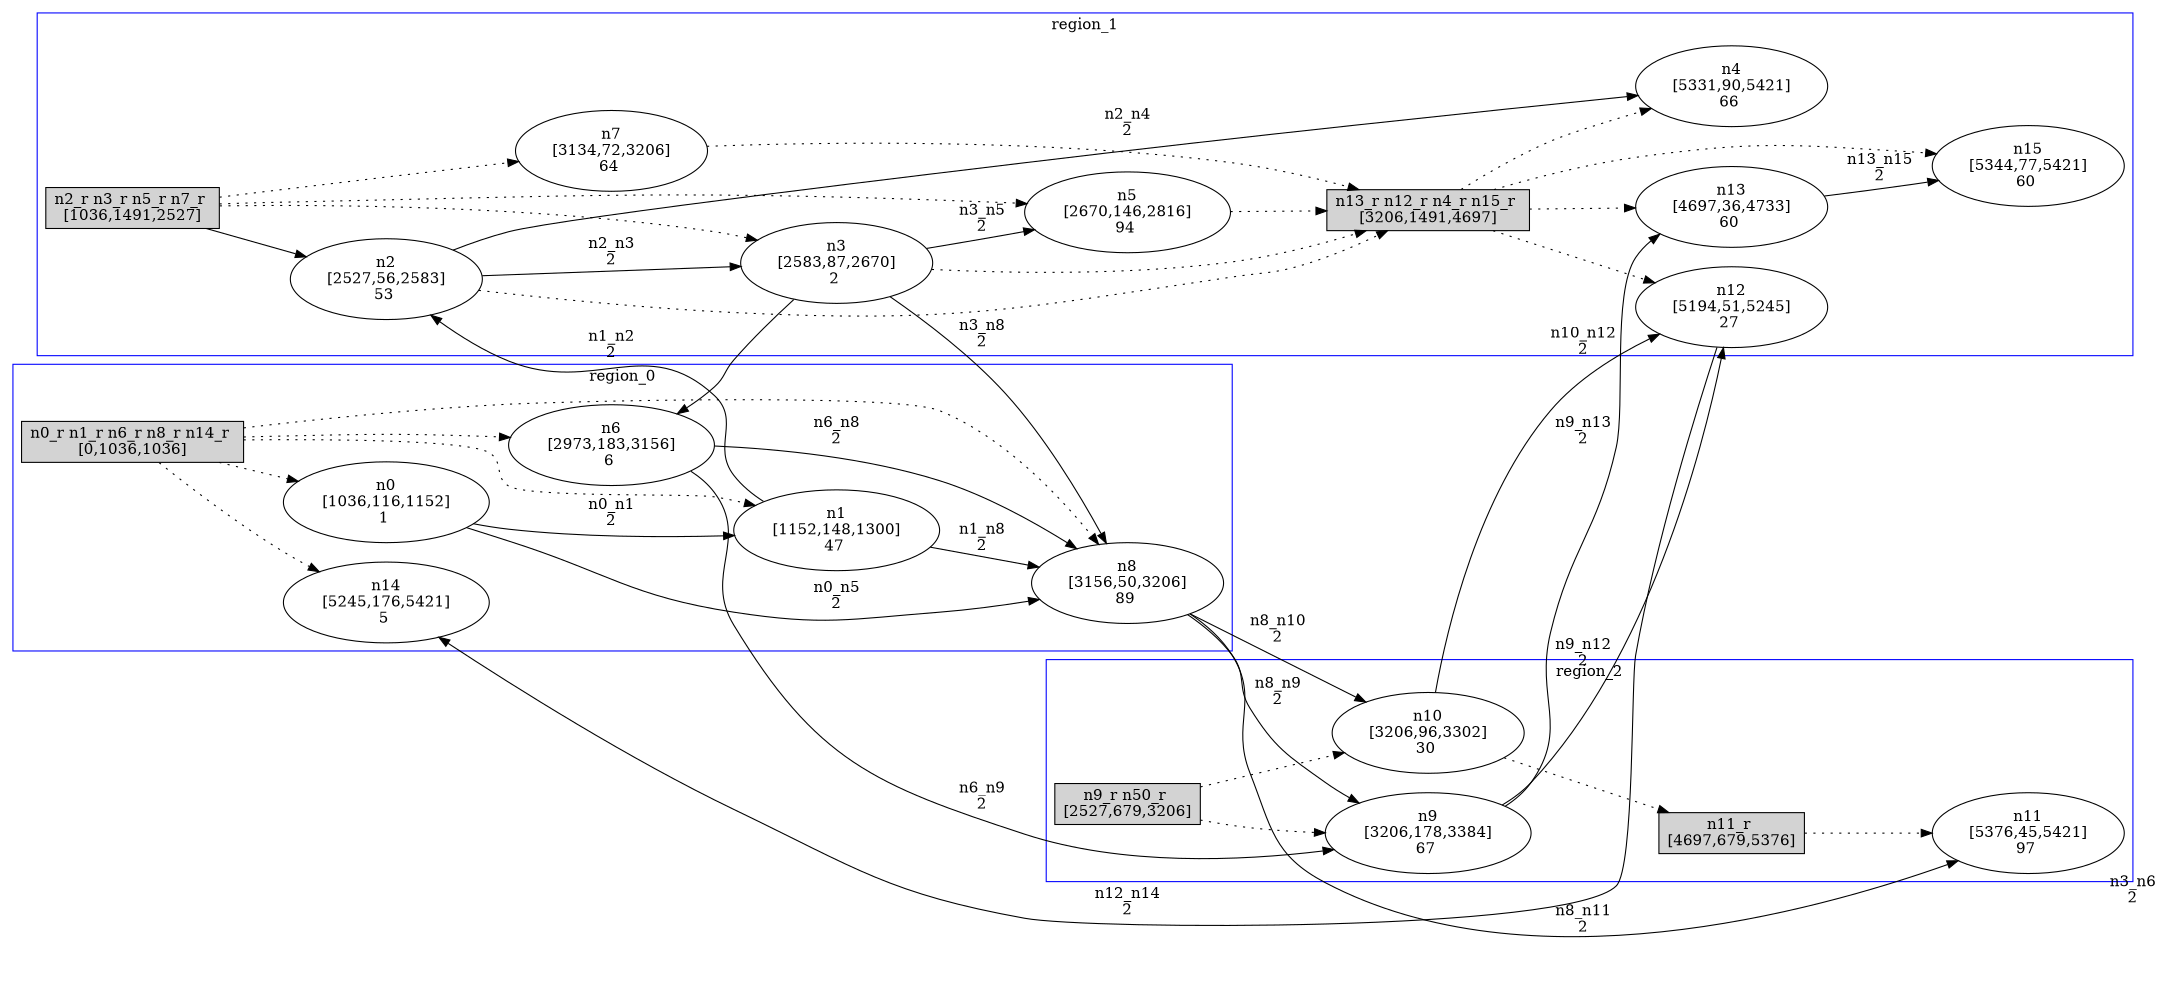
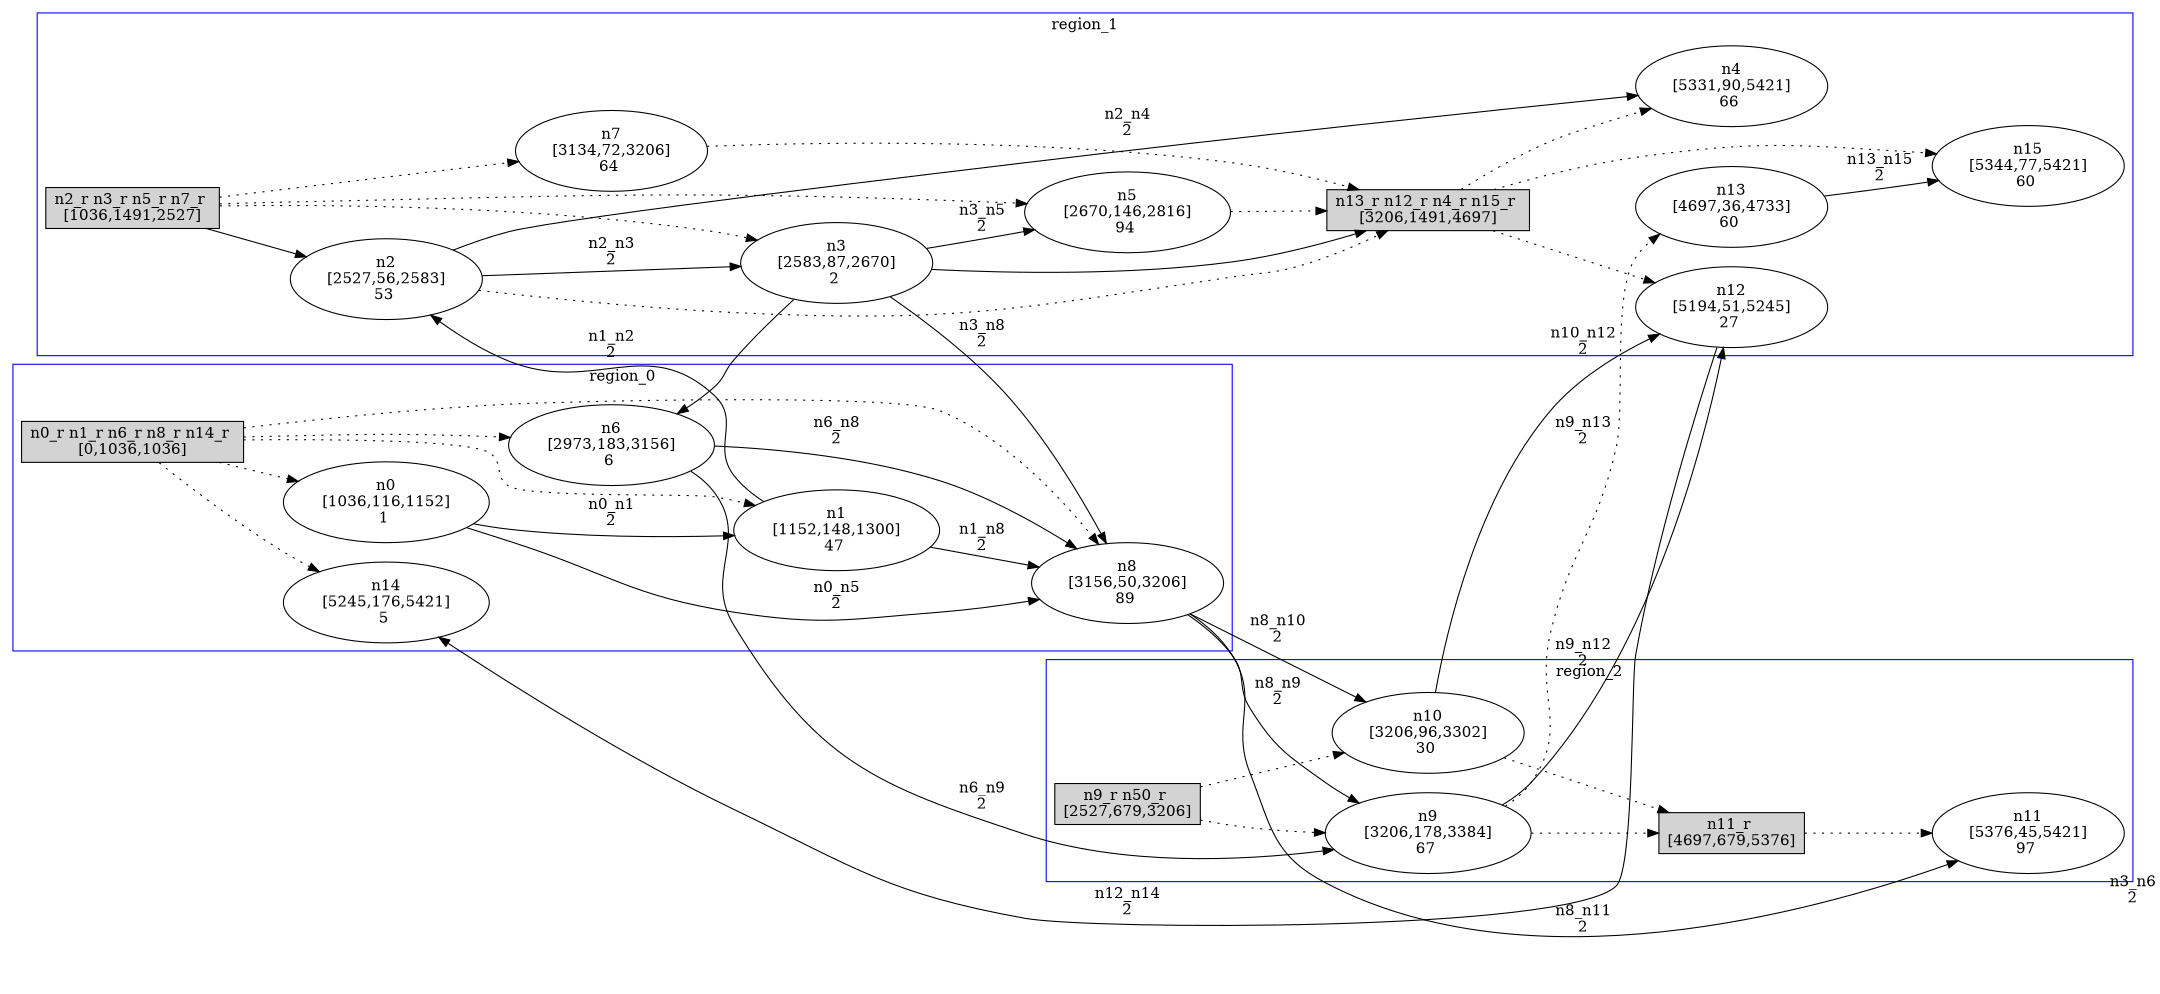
edge "n13_r n12_r n4_r n15_r [3206,1491,4697]" -> "n13 [4697,36,4733] 60": removed
edge "n3 [2583,87,2670] 2" -> "n13_r n12_r n4_r n15_r [3206,1491,4697]": style dotted -> solid
edge "n9 [3206,178,3384] 67" -> "n13 [4697,36,4733] 60": style solid -> dotted
edge "n9 [3206,178,3384] 67" -> "n11_r [4697,679,5376]": added
